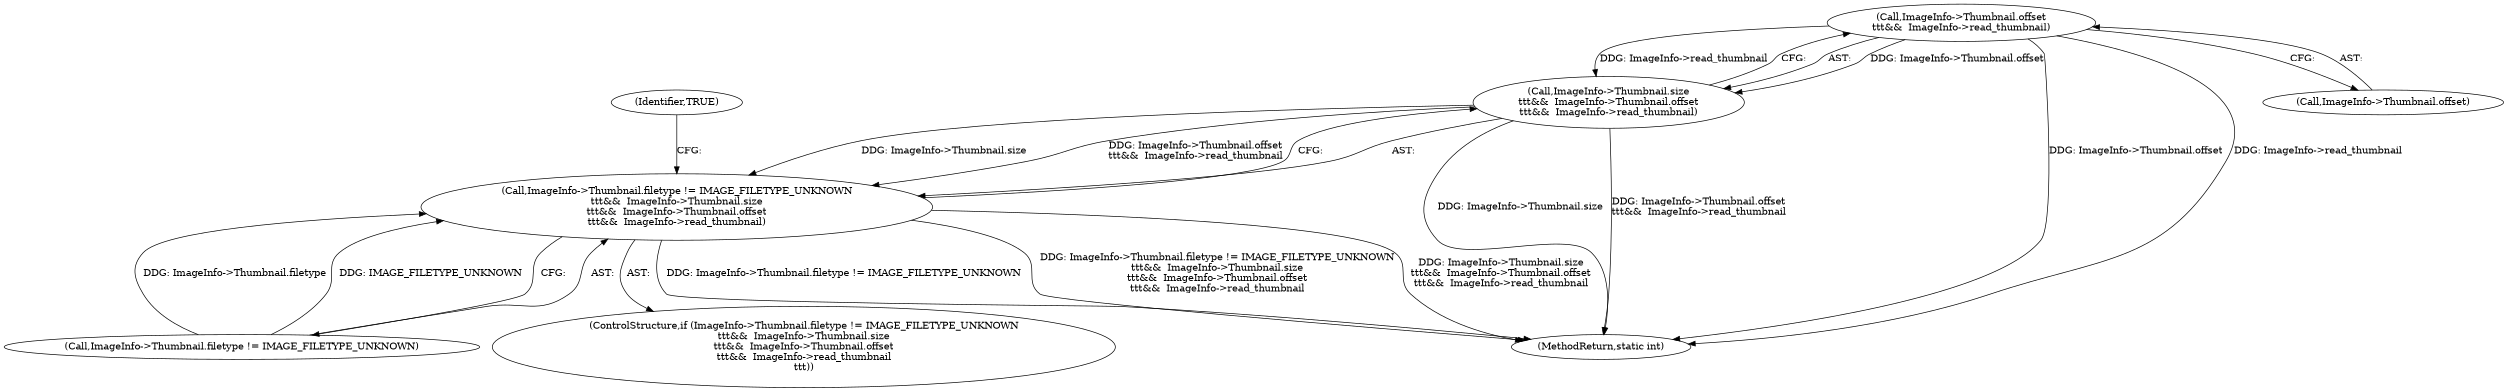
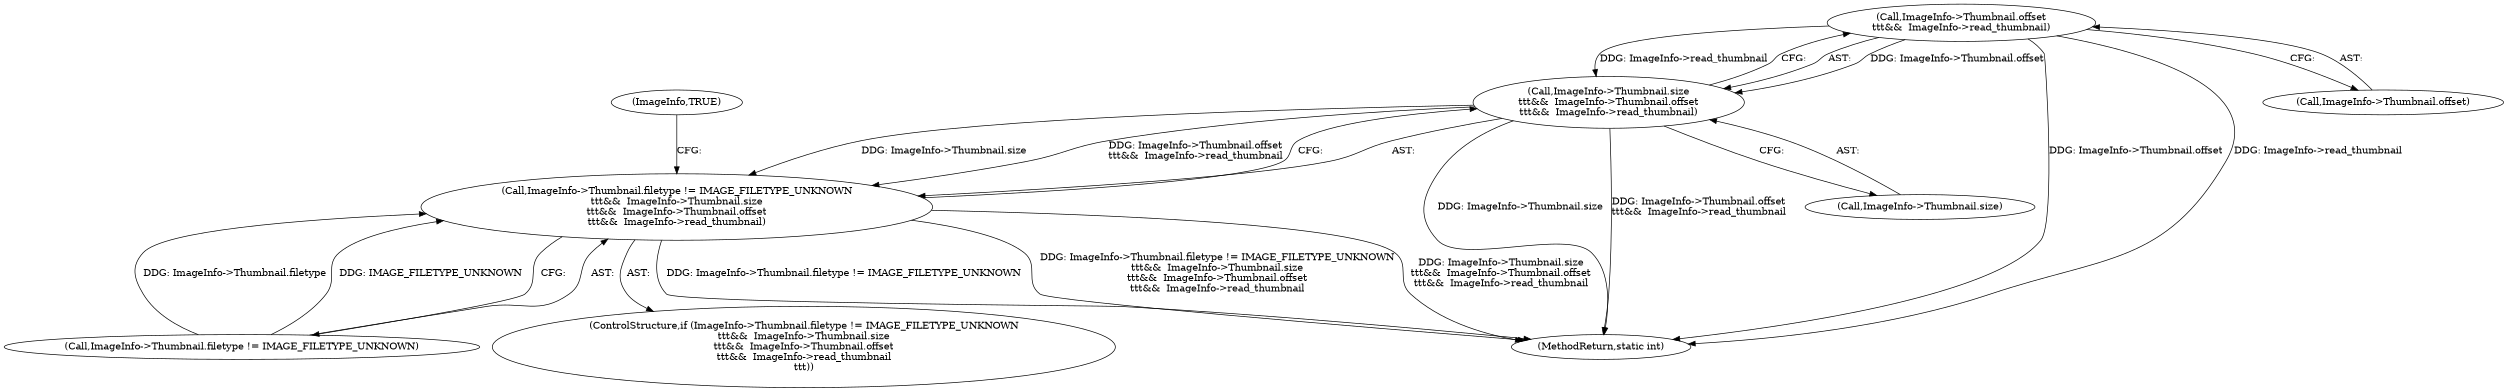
node "(Identifier,TRUE)": label "(Identifier,TRUE)" -> "(ImageInfo,TRUE)"
node "(Call,ImageInfo->Thumbnail.size)": added
